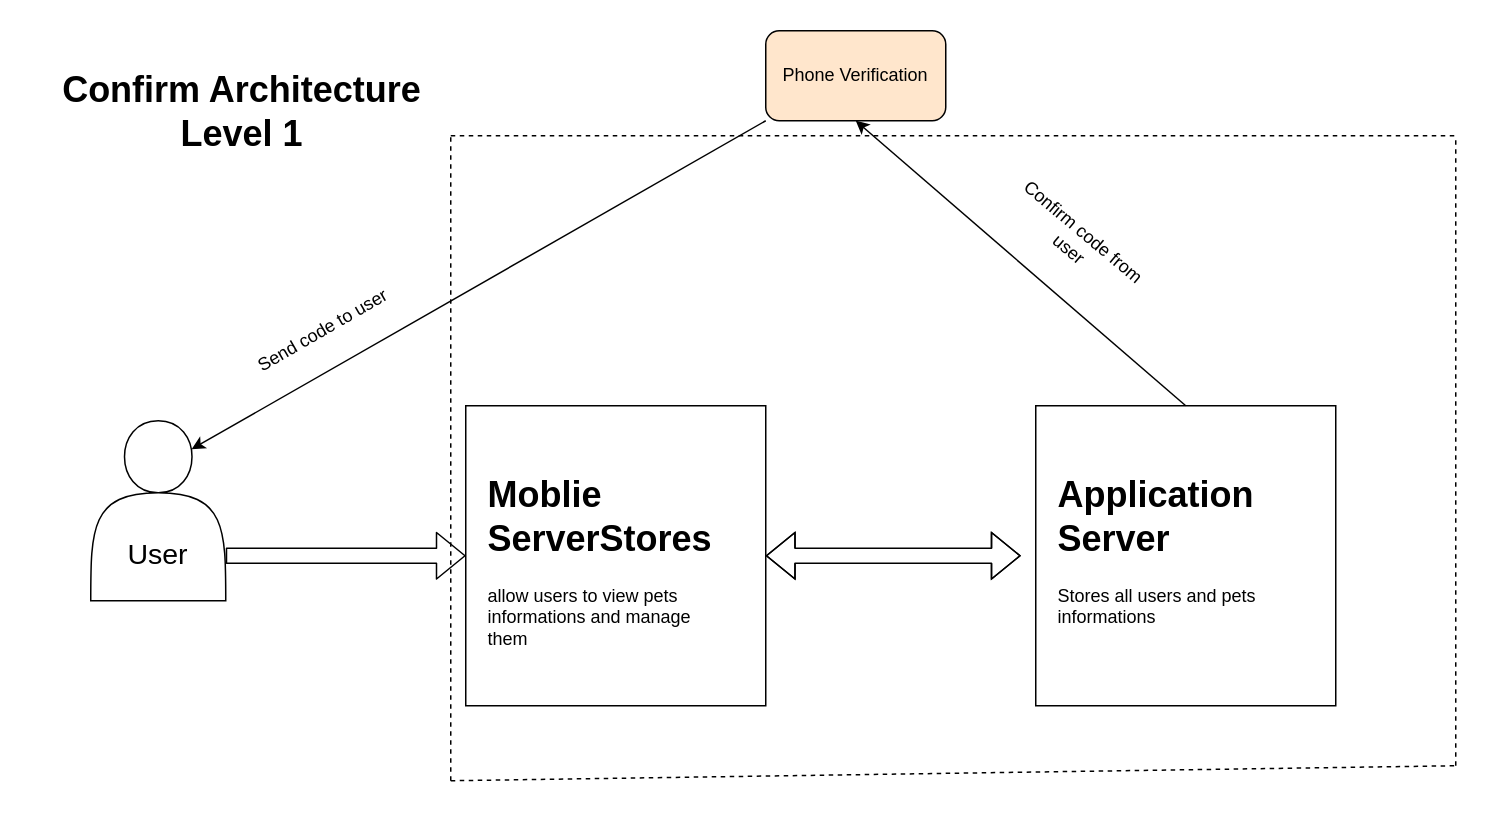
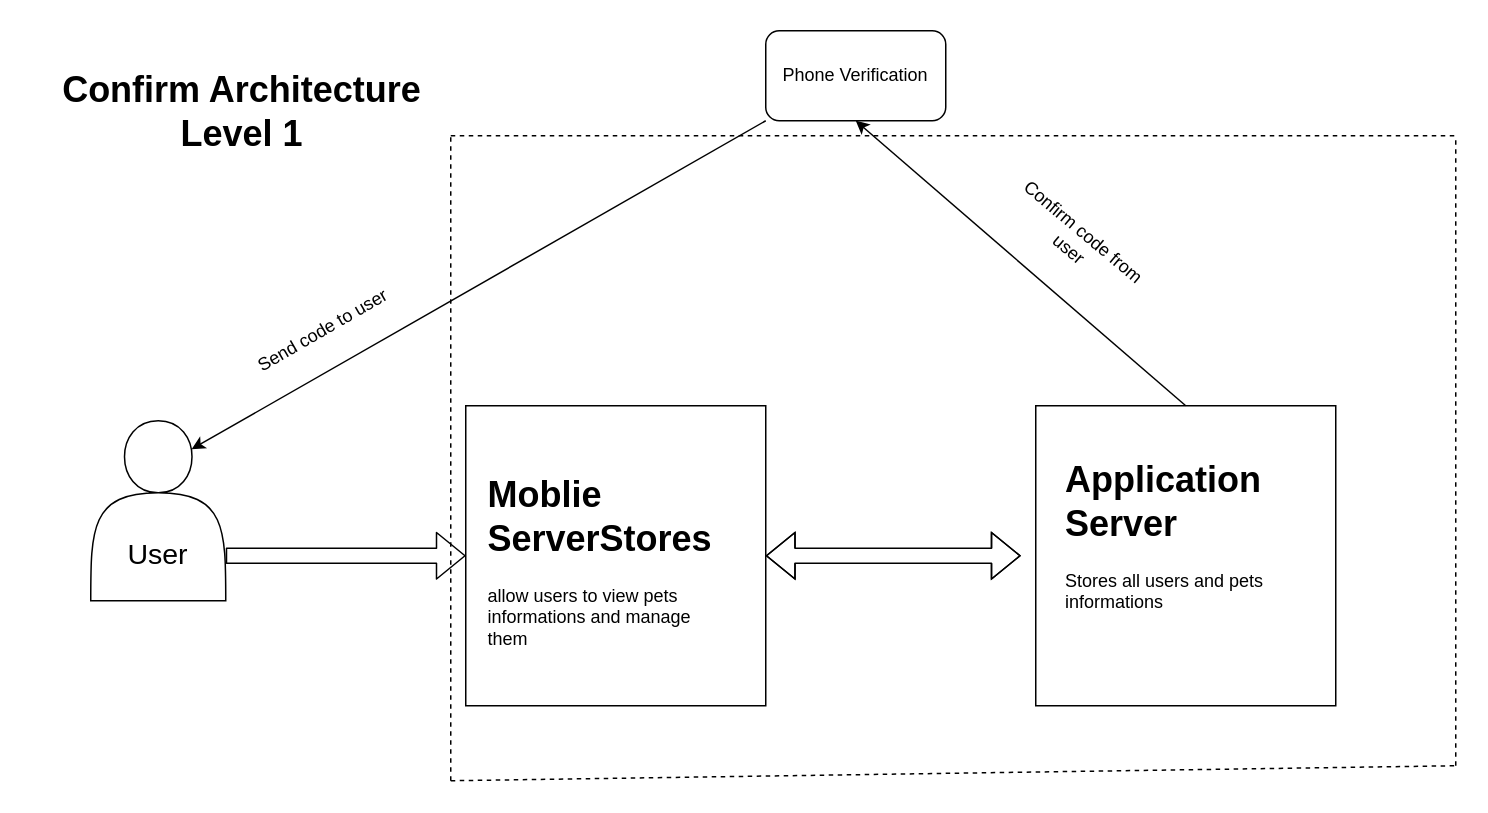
node "Phone Verification": fillcolor #ffe6cc -> #ffffff
node "Application ServerStores all users and pets informations": moved (1186, 571) -> (1193, 556)
